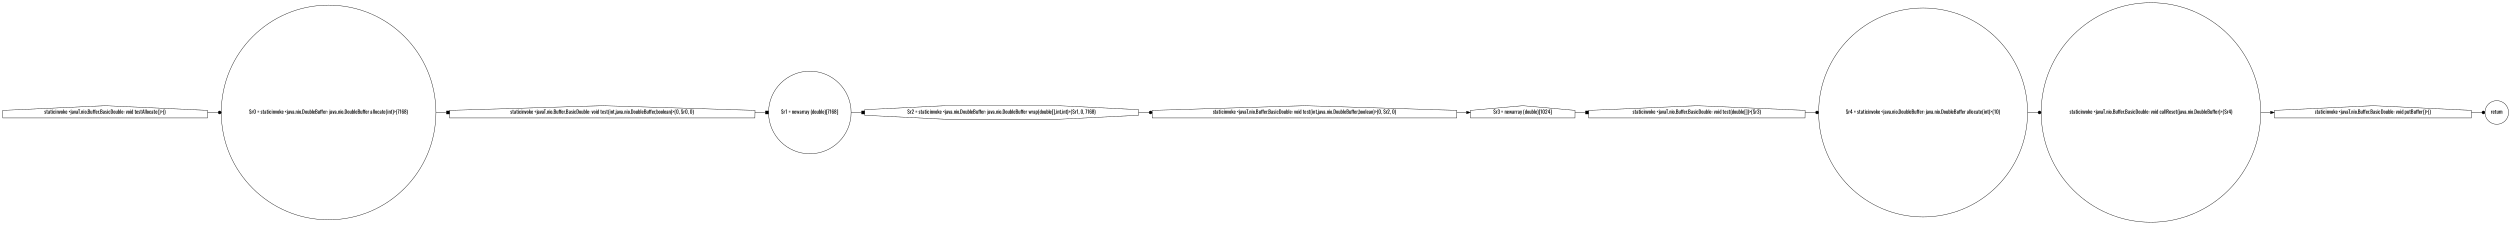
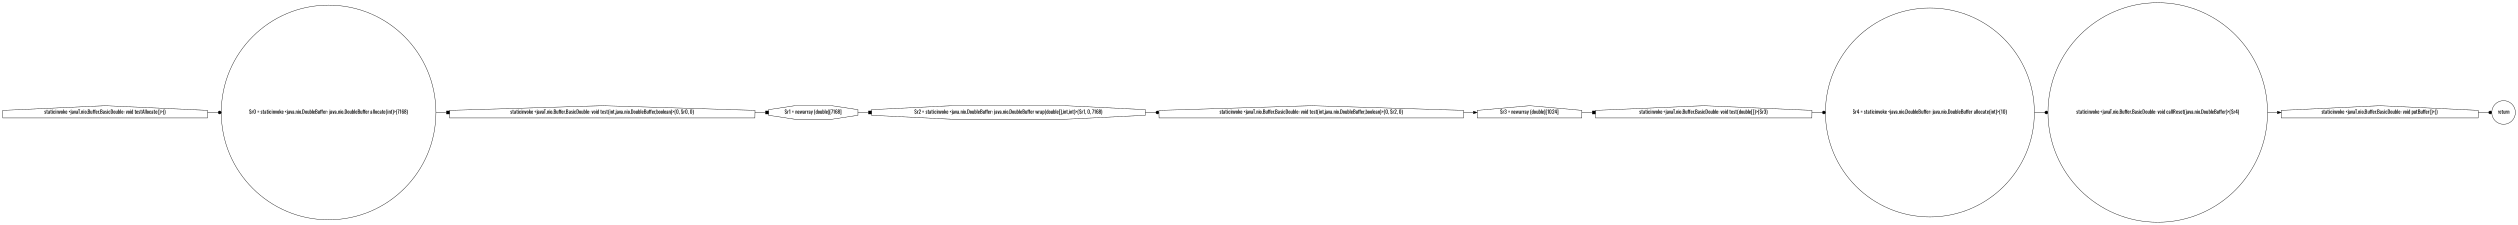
node "$r1 = newarray (double)[7168]": shape circle -> octagon
